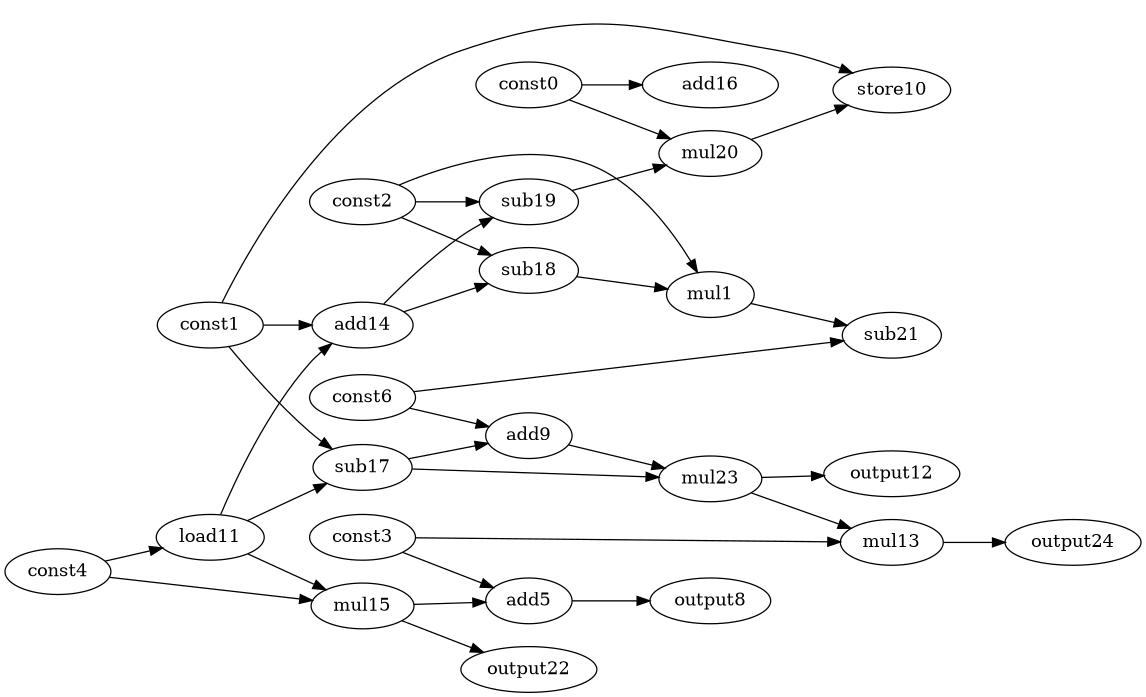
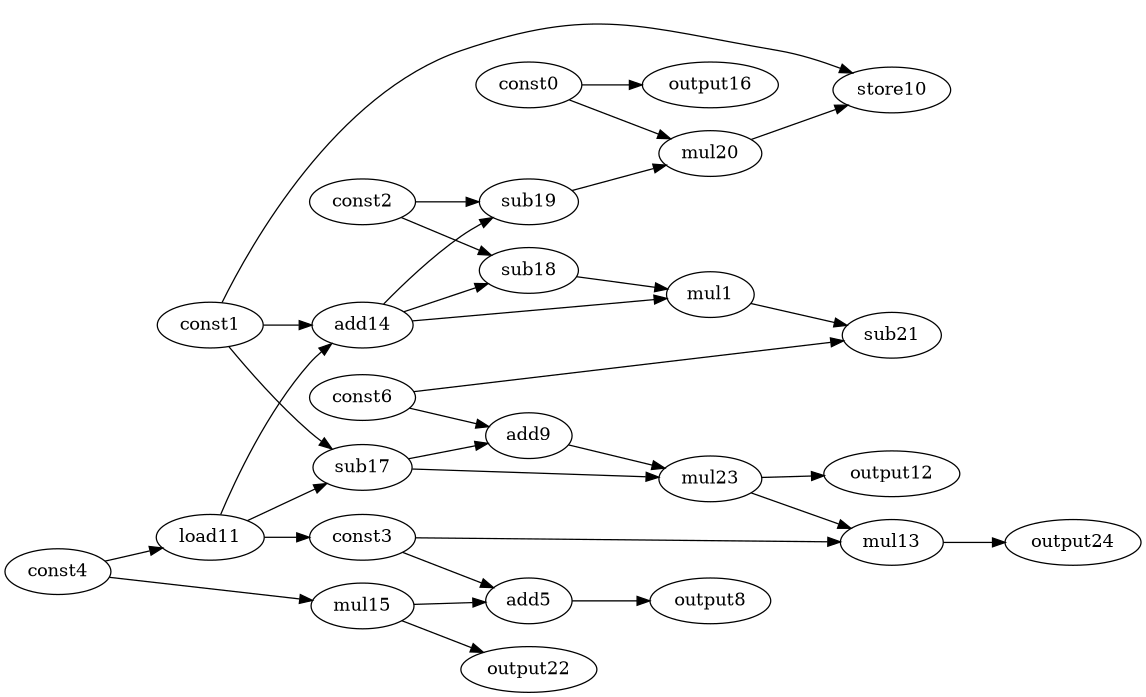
node "add16": label "add16" -> "output16"
edge "const2" -> "mul1": now "add14" -> "mul1"
edge "load11" -> "mul15": now "load11" -> "const3"
